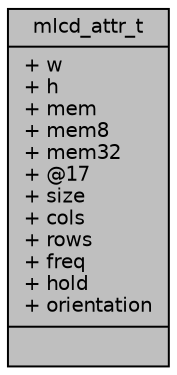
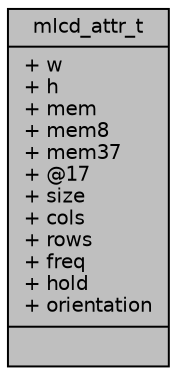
node "mlcd_attr_t": text "+ mem32" -> "+ mem37"
